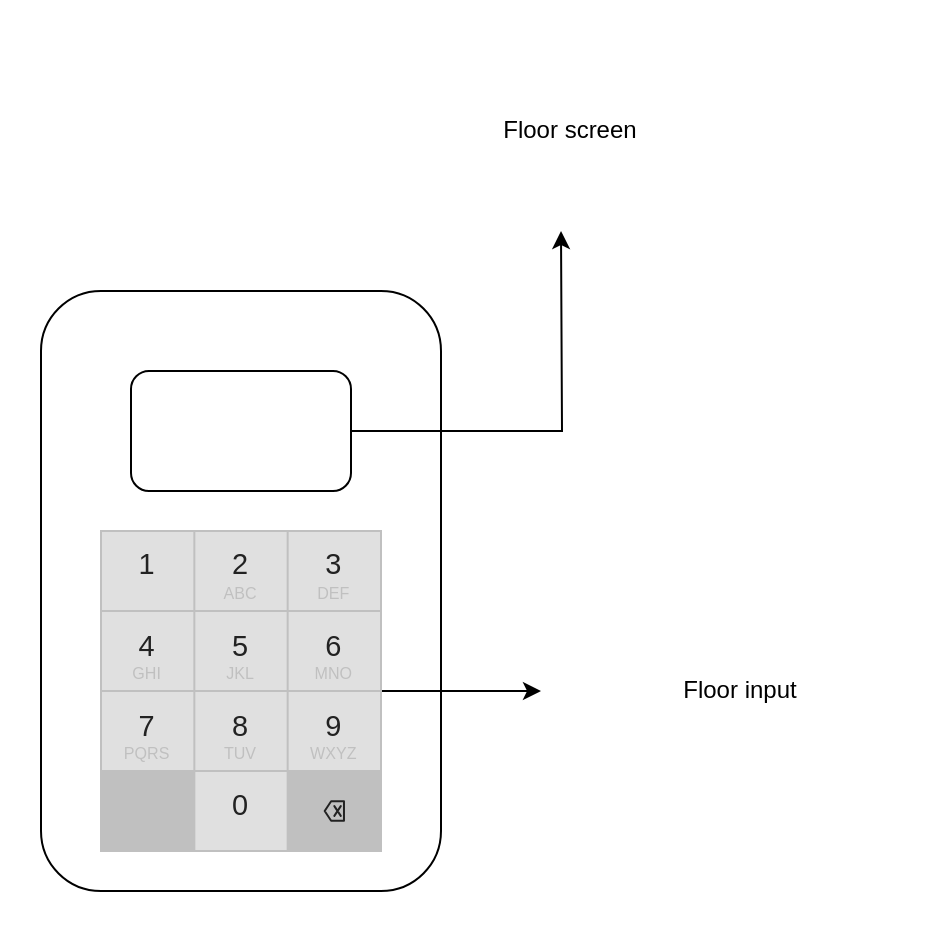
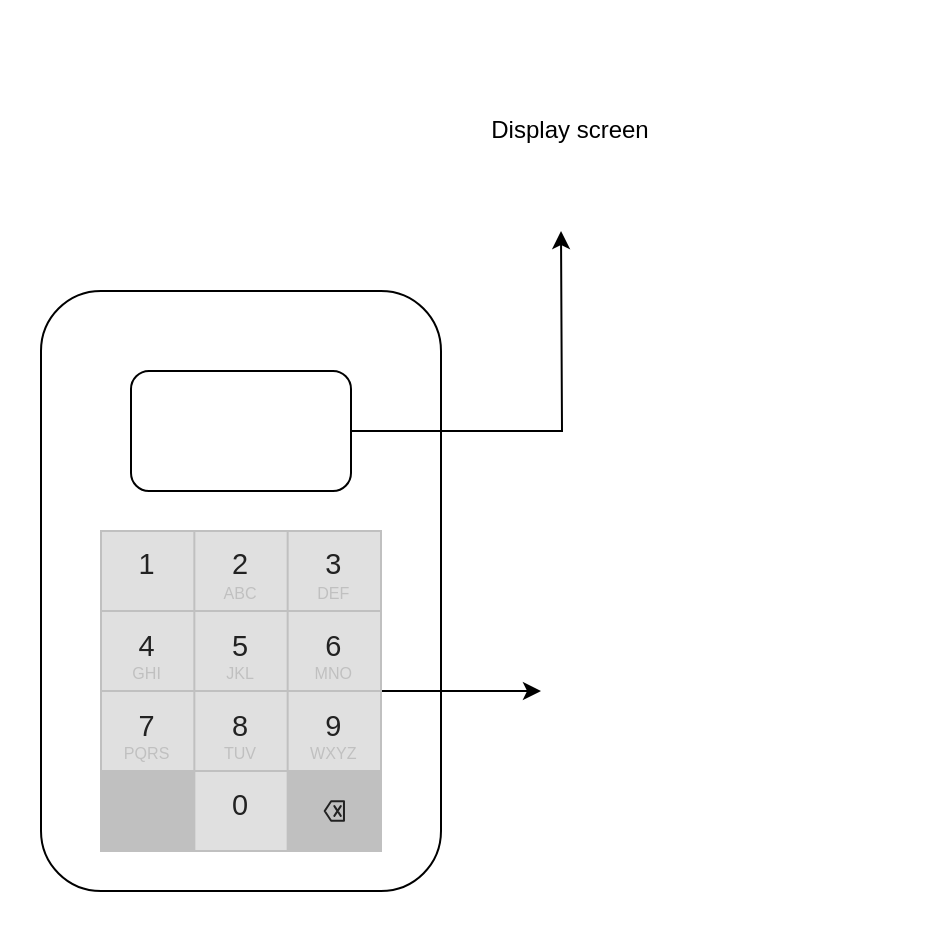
node "Floor screen": label "Floor screen" -> "Display screen"
node "Floor input": removed
